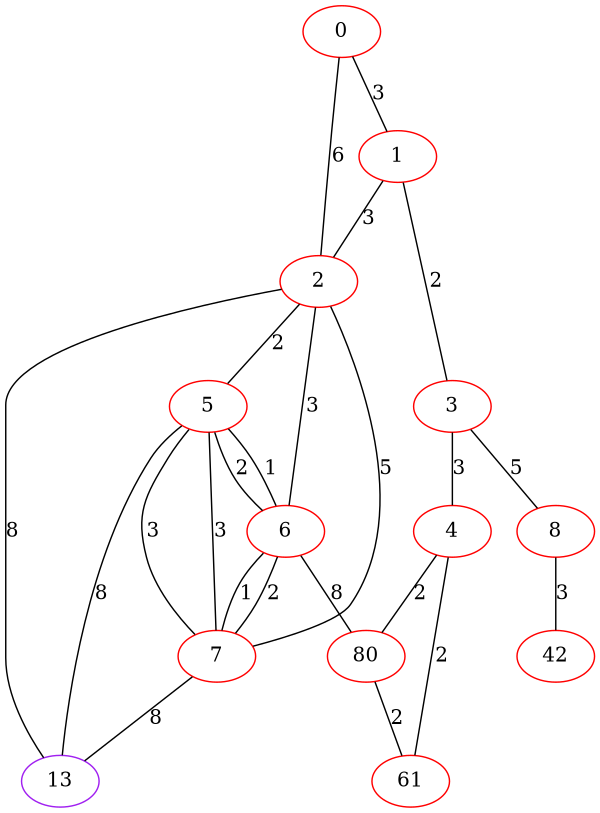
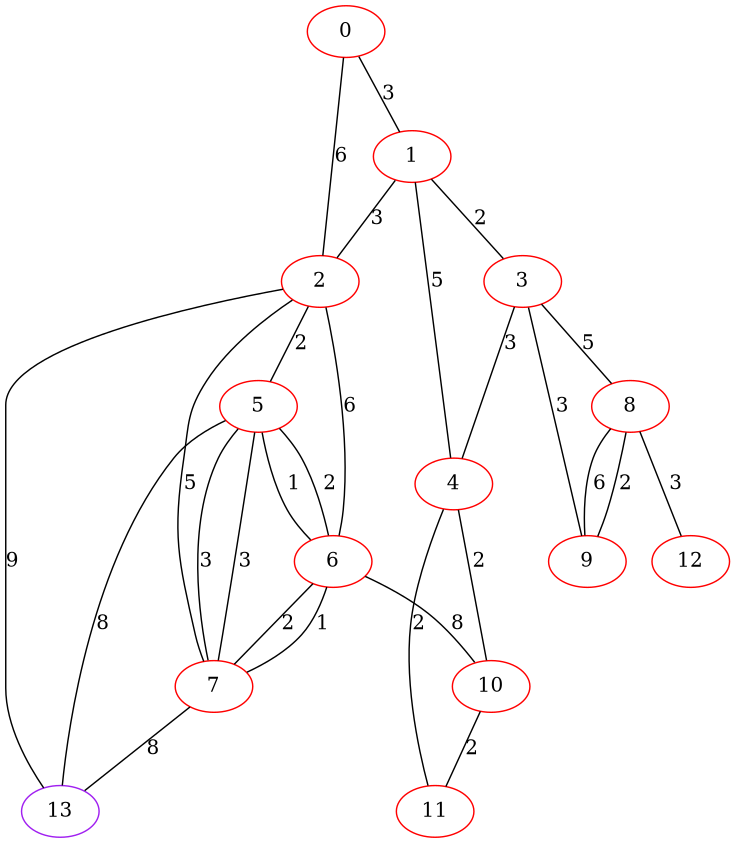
edge "1" -- "4": added, label "5"
edge "2" -- "6": label "3" -> "6"
edge "2" -- "13": label "8" -> "9"
node "9": added
node "80": label "80" -> "10"
node "42": label "42" -> "12"
node "61": label "61" -> "11"
